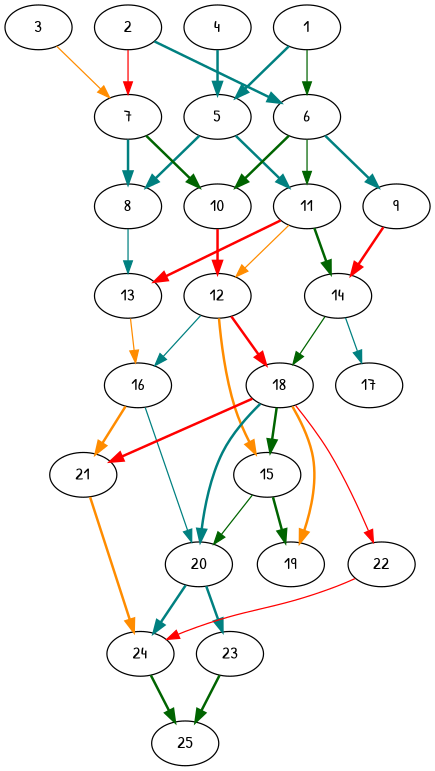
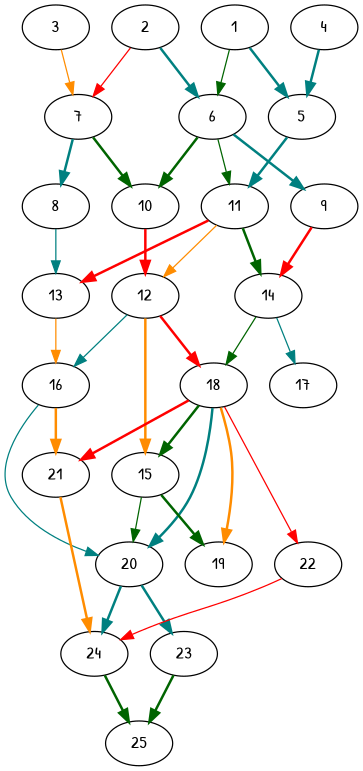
edge "5" -> "8": removed
